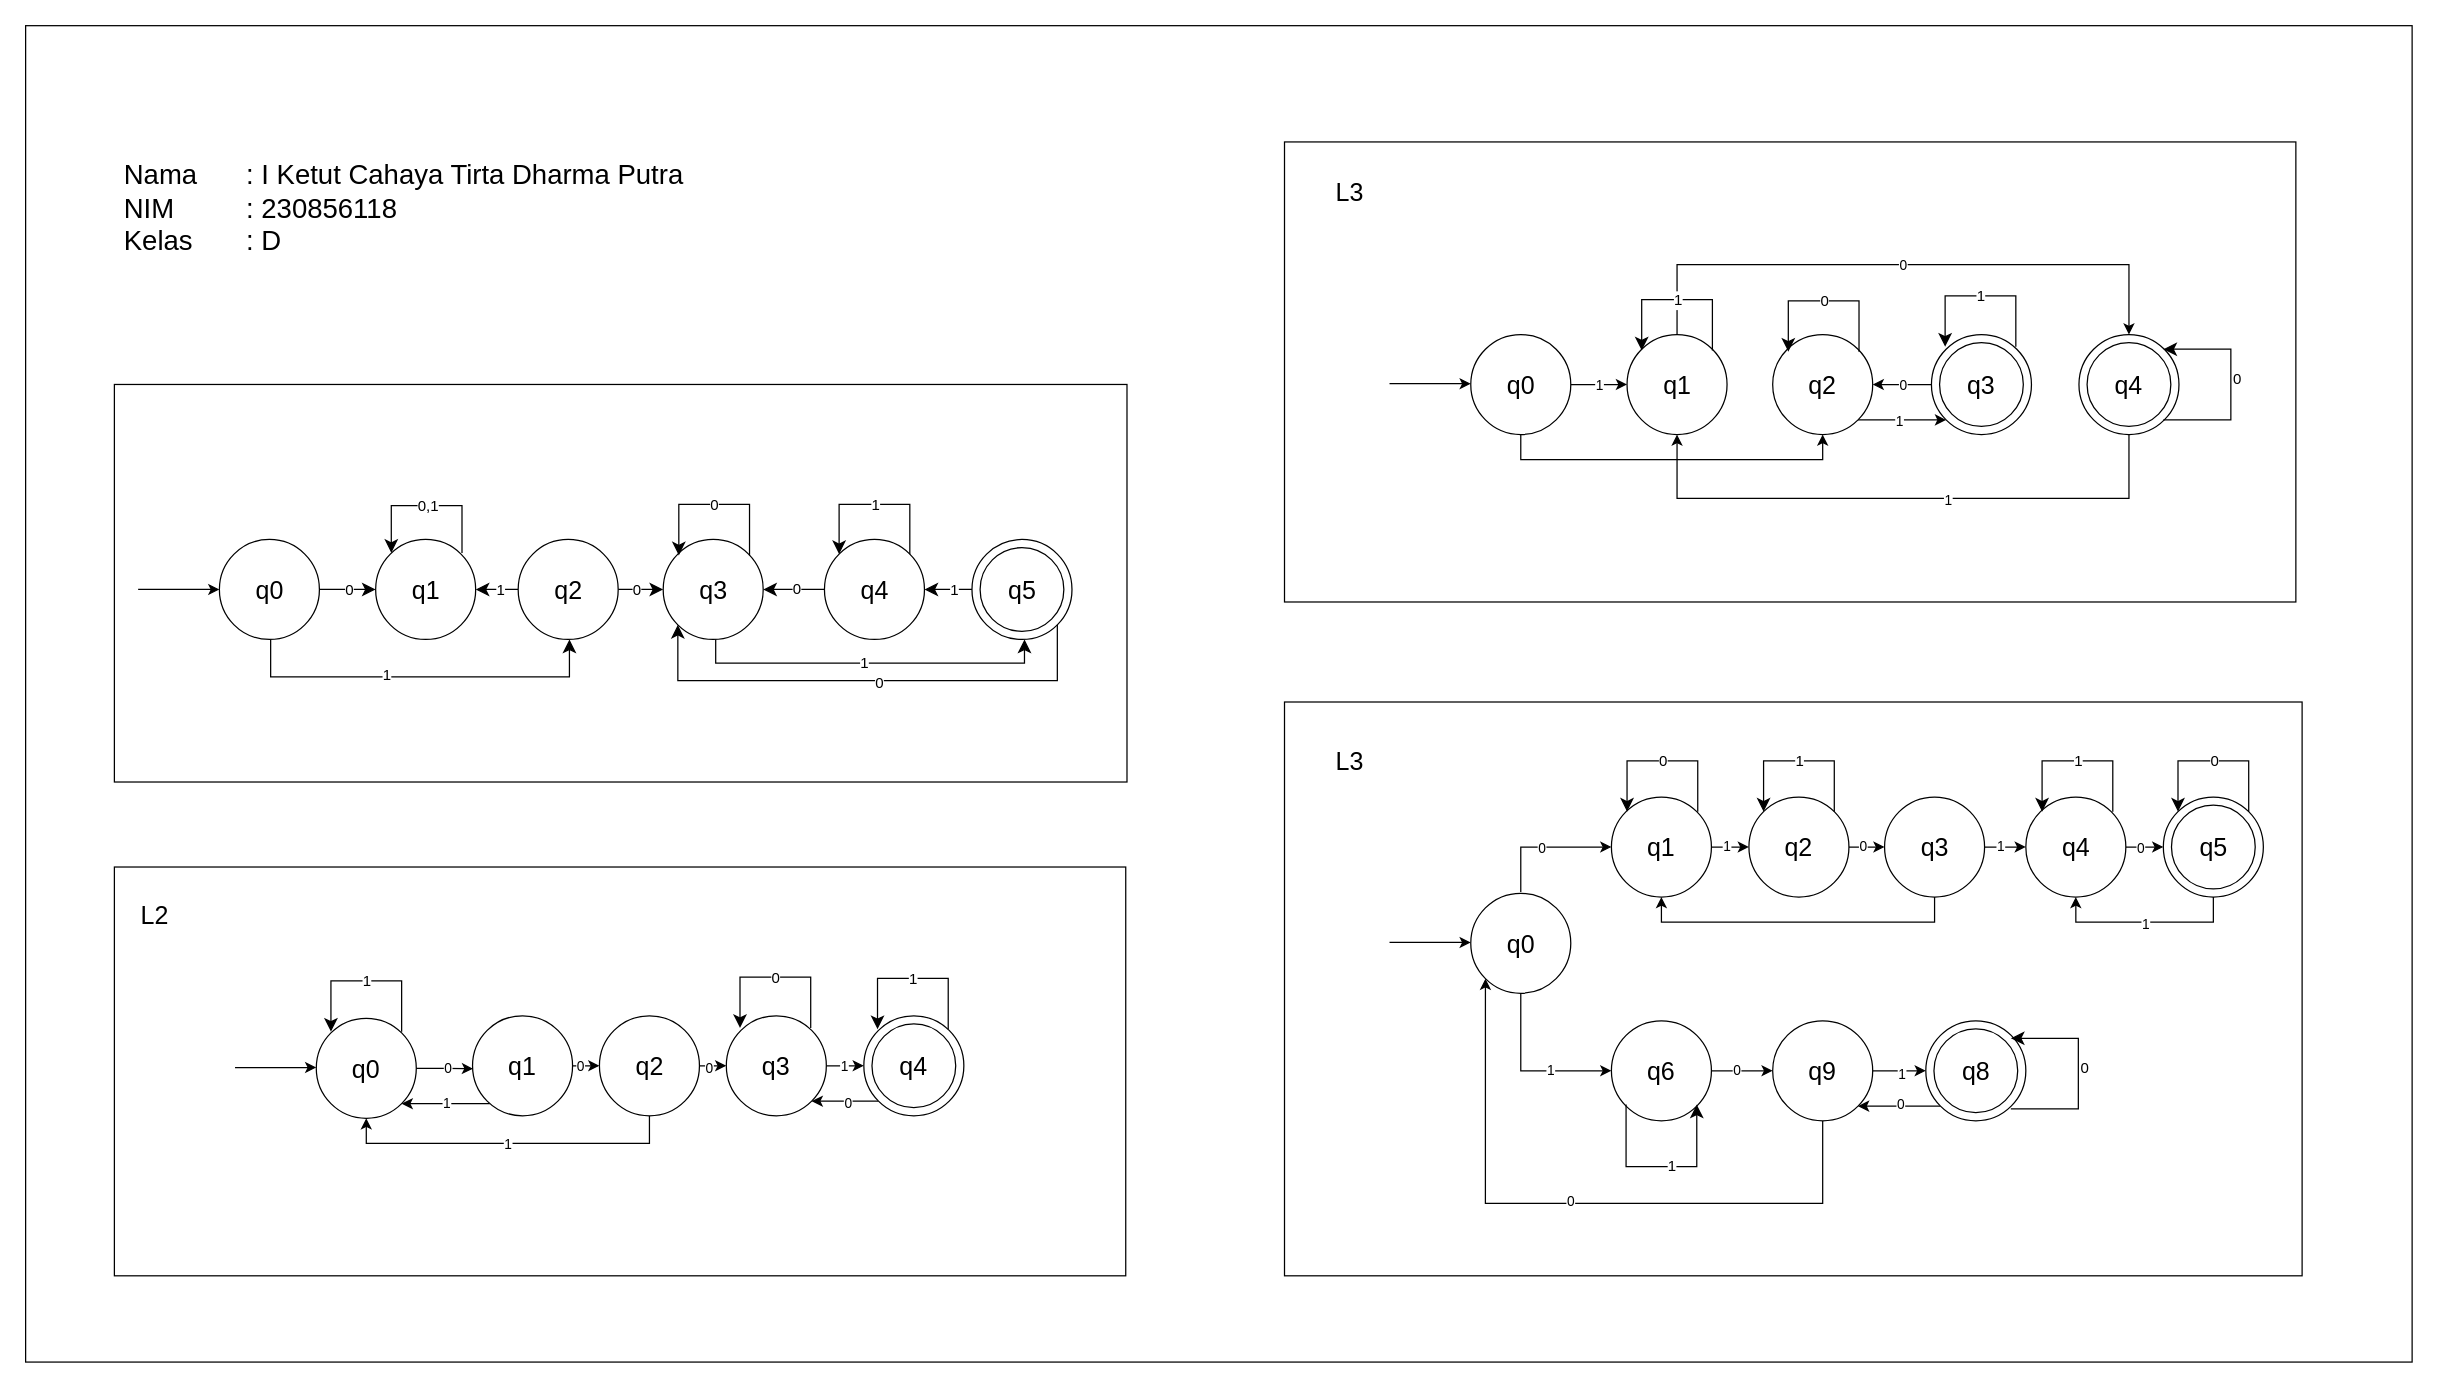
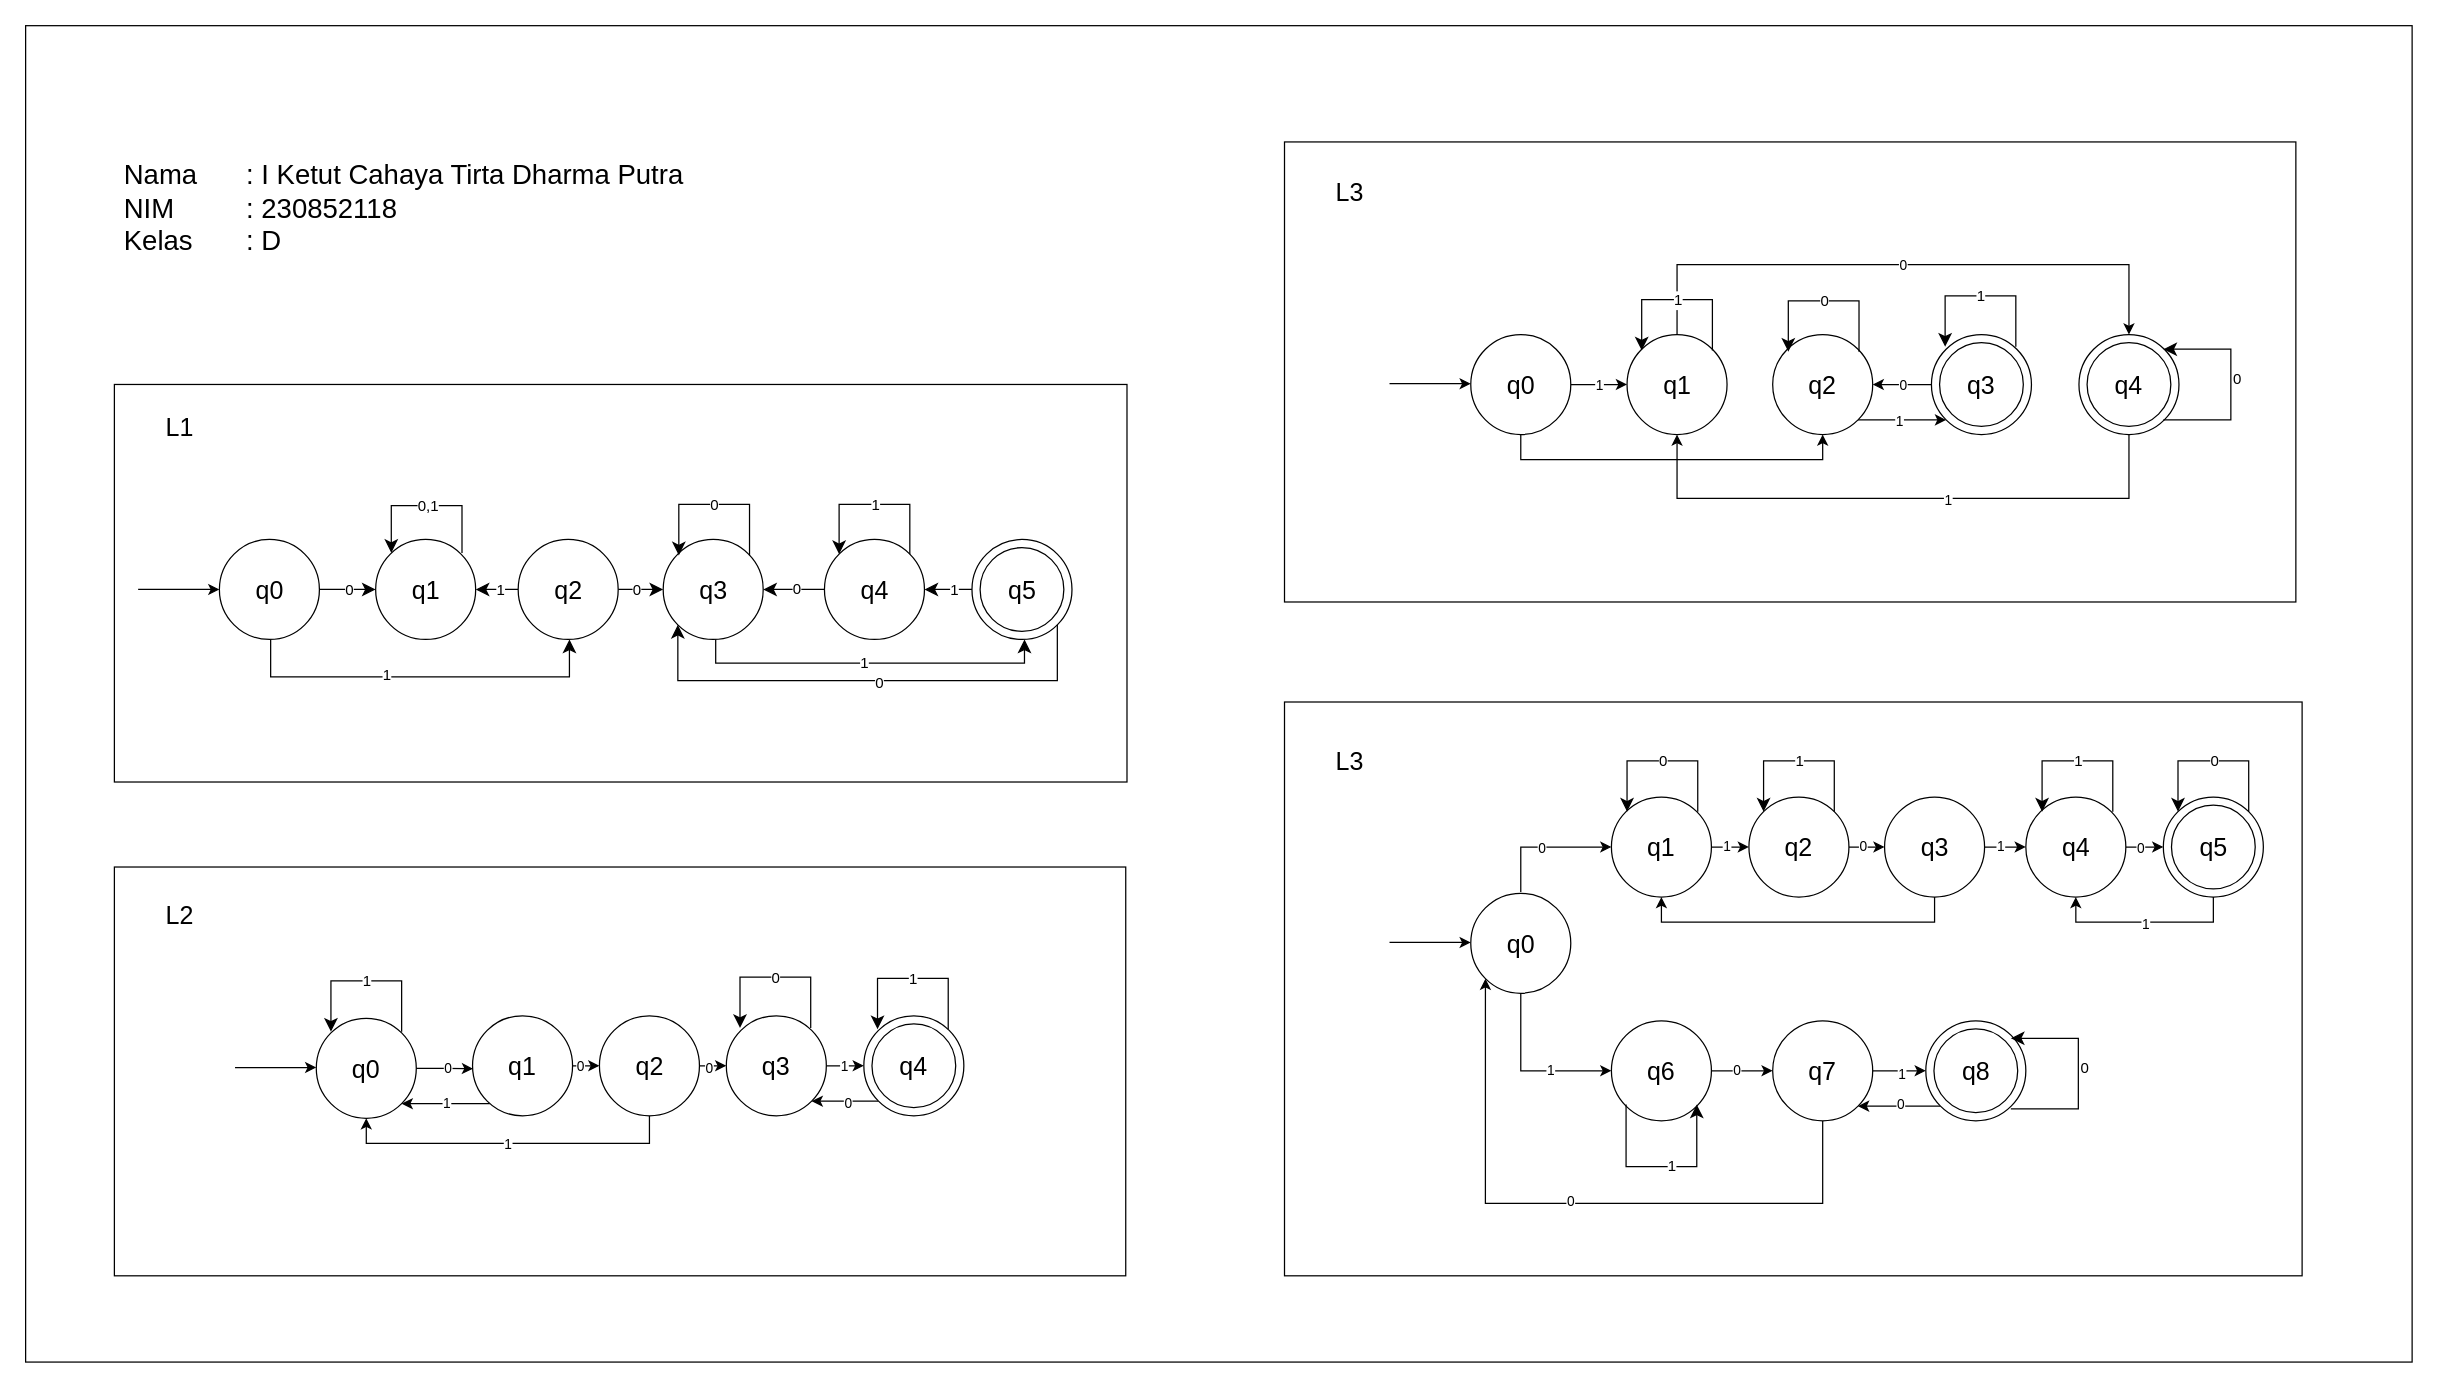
node "Nama : I Ketut Cahaya Tirta Dharma Putra NIM : 230856118 Kelas : D": label "Nama : I Ketut Cahaya Tirta Dharma Putra NIM : 230856118 Kelas : D" -> "Nama : I Ketut Cahaya Tirta Dharma Putra NIM : 230852118 Kelas : D"
node "L1": added
node "L2": moved (155, 914) -> (180, 914)
node "q9": label "q9" -> "q7"
